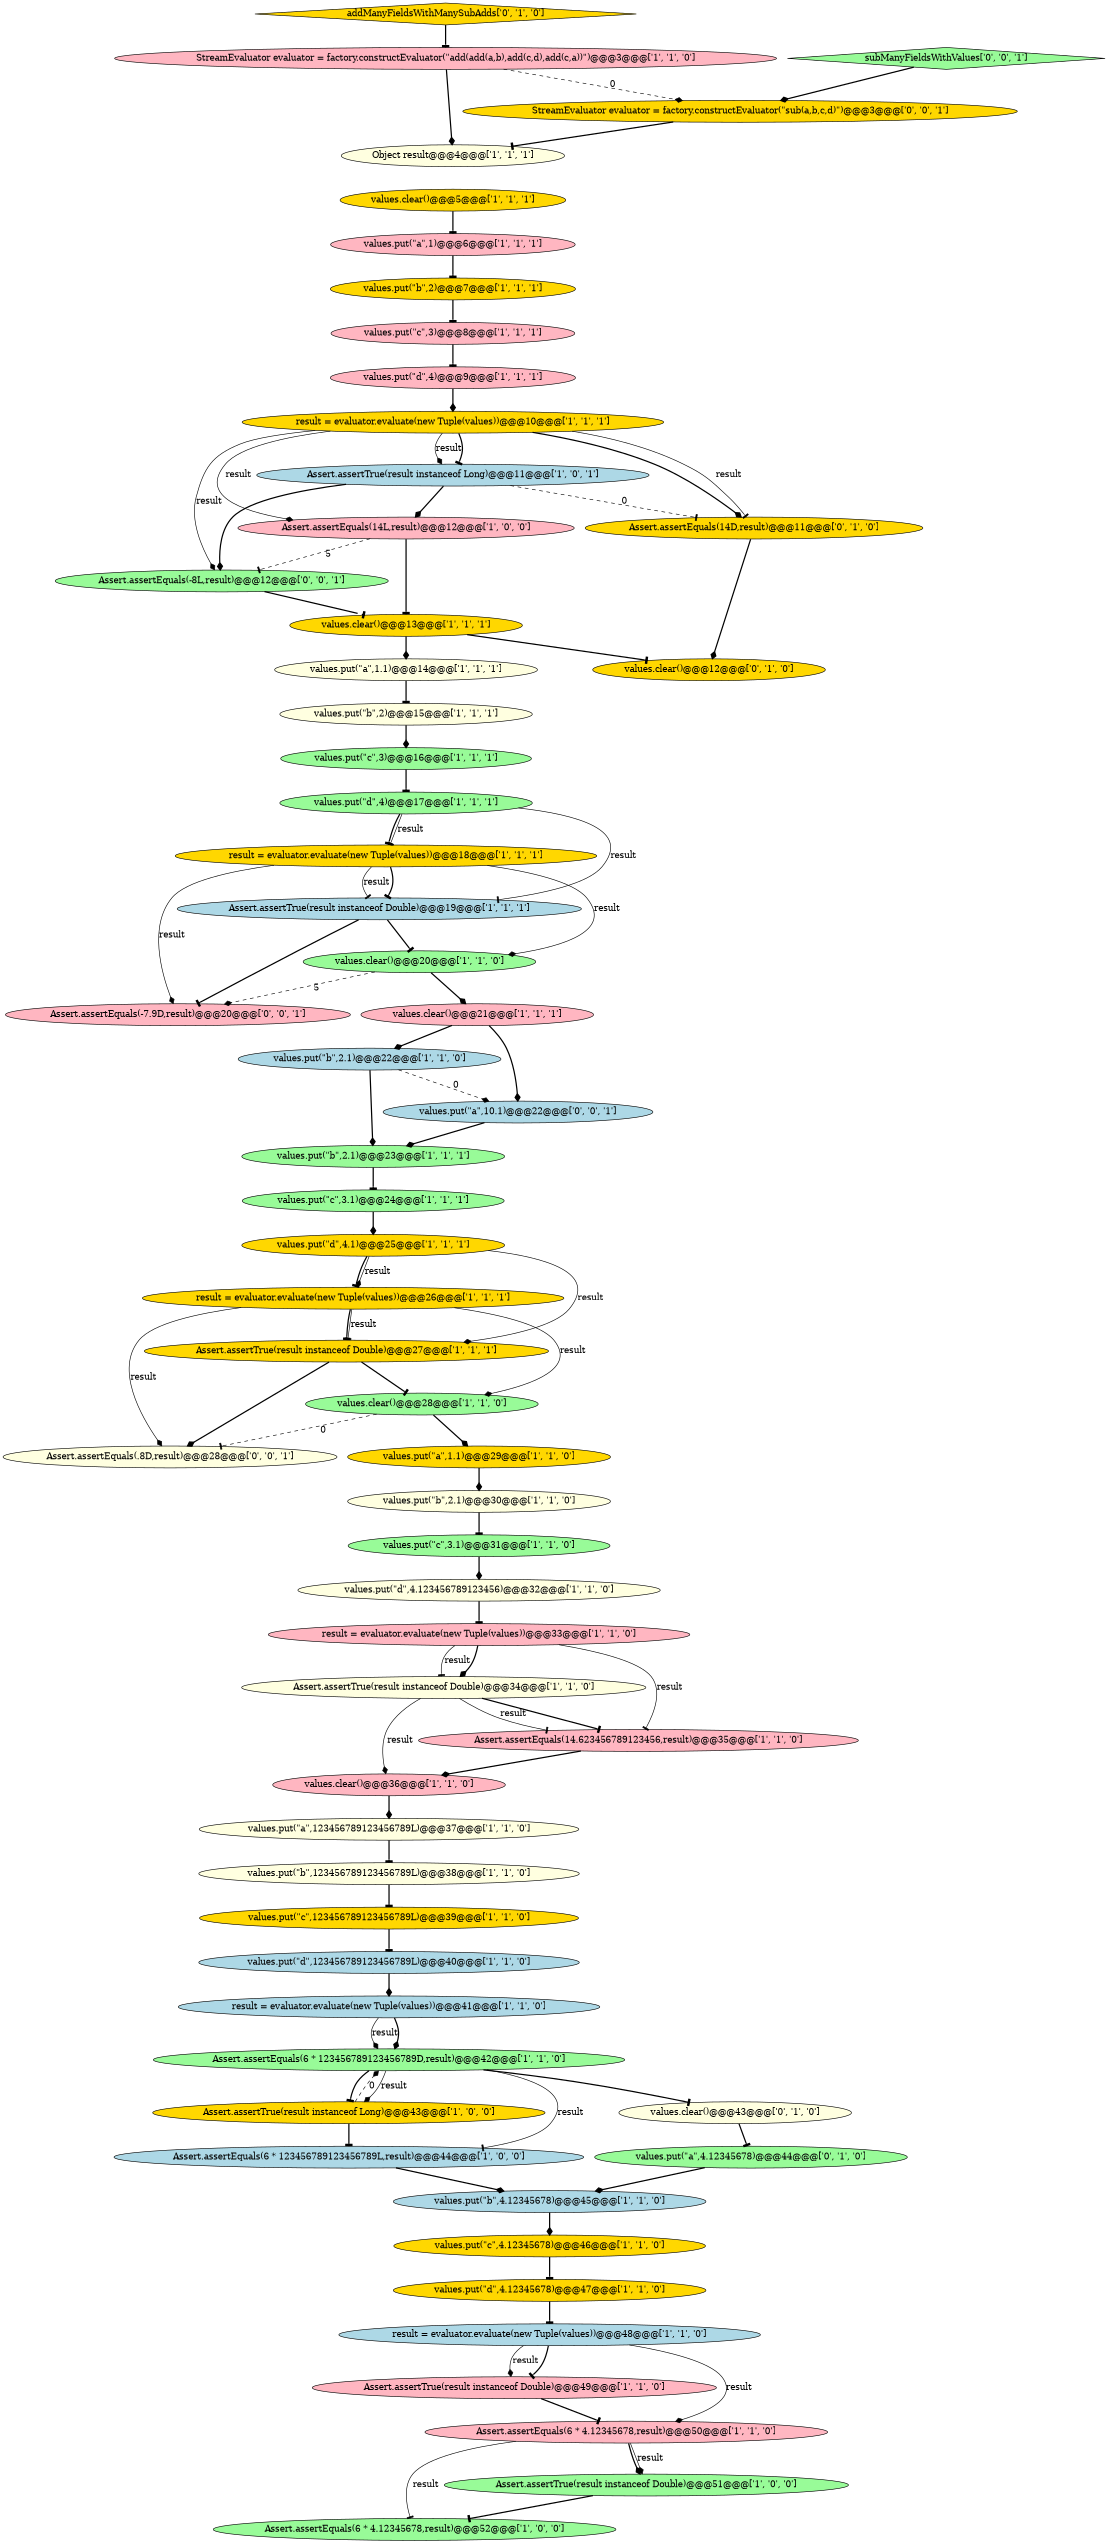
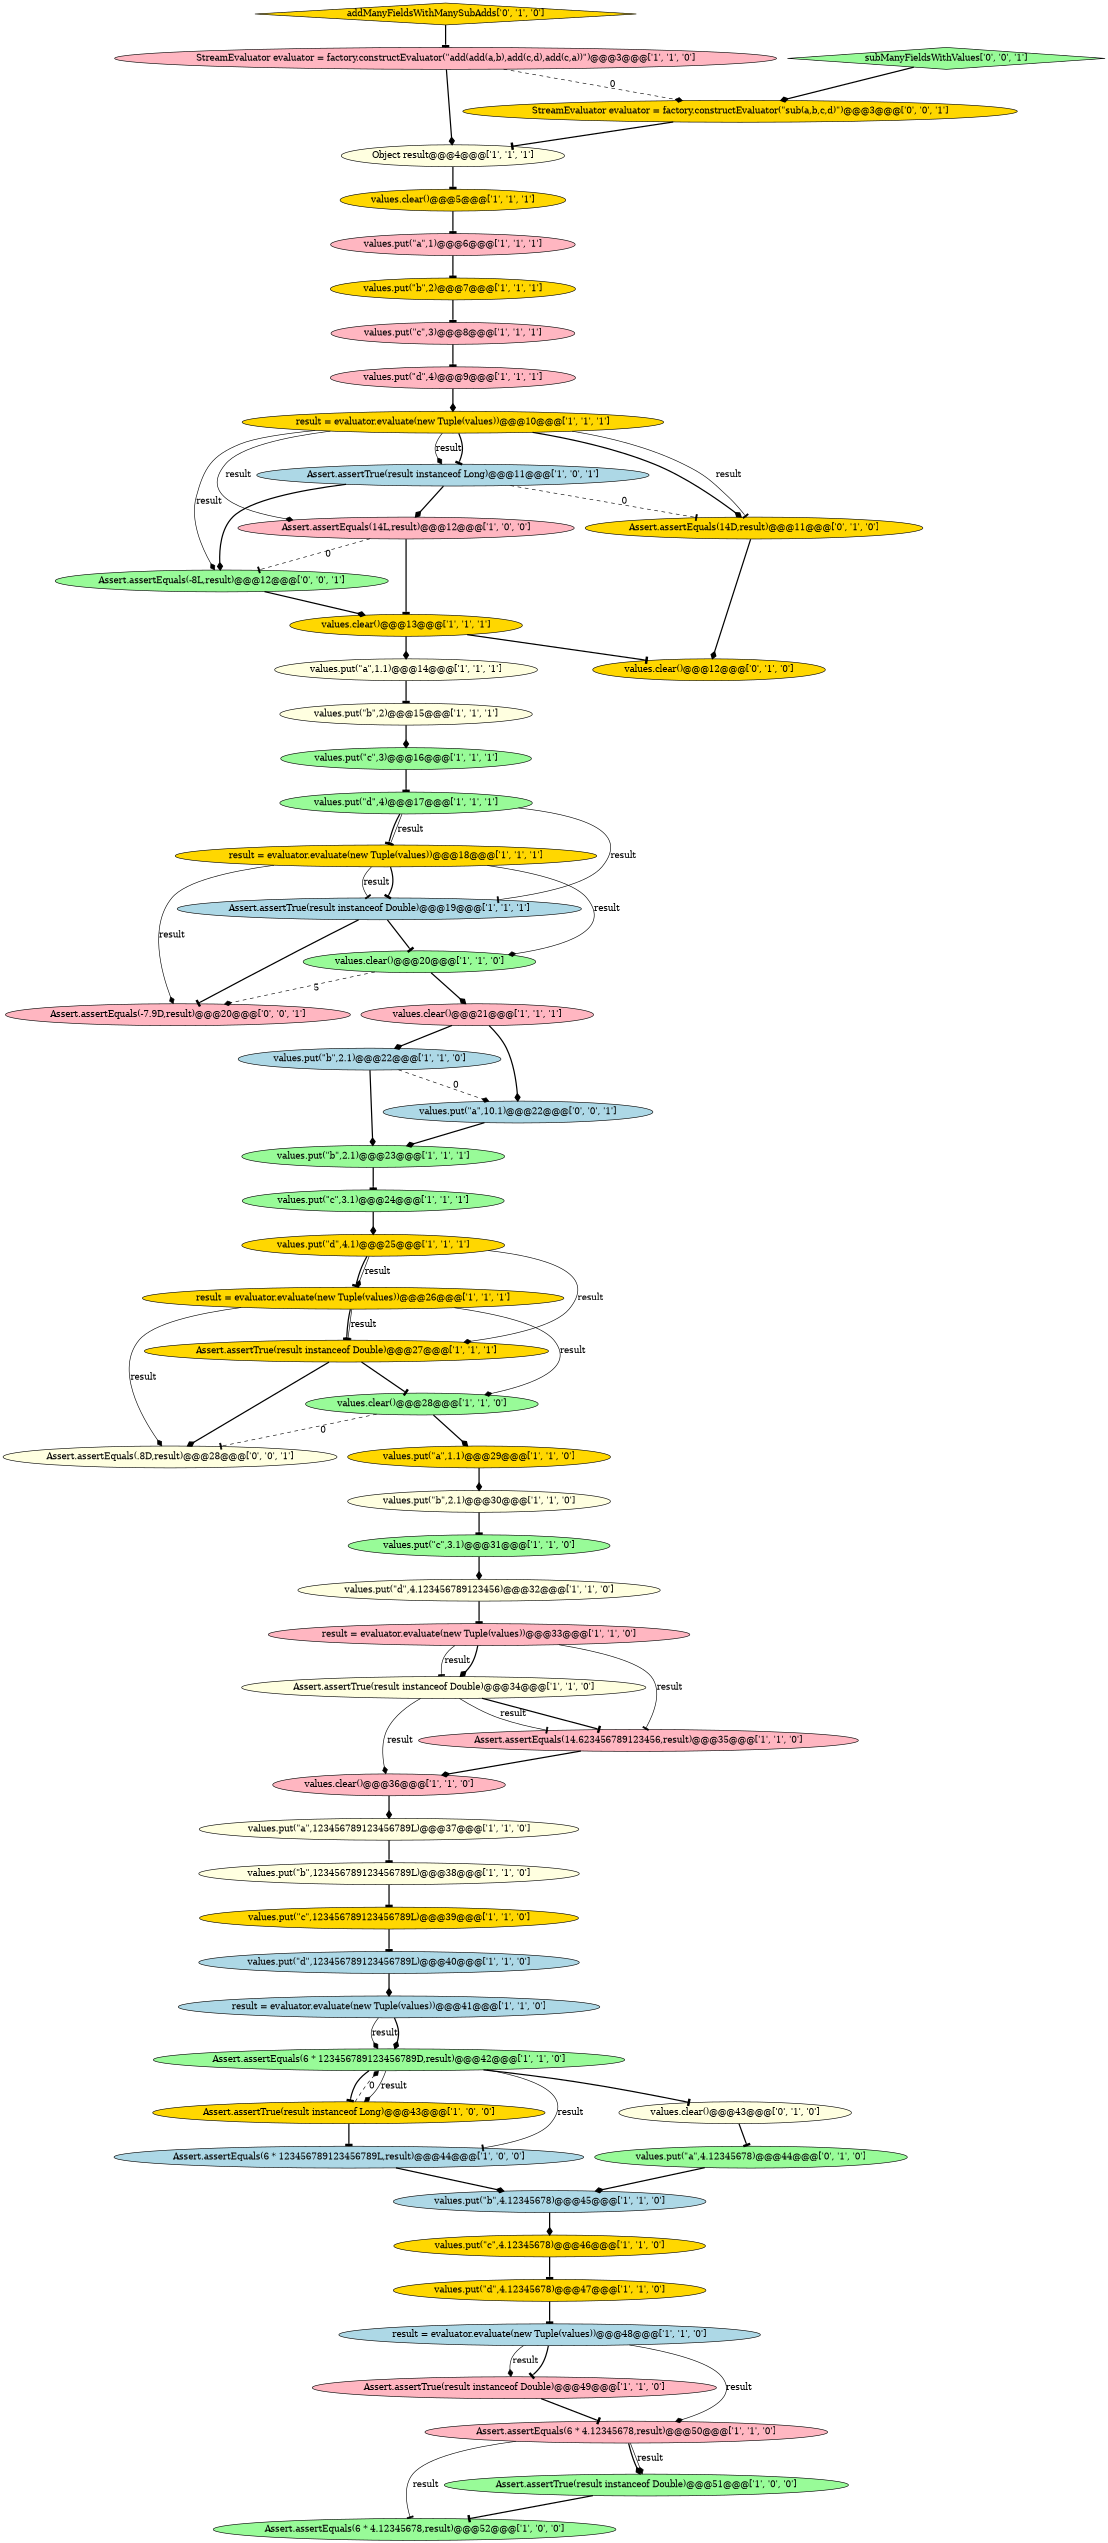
edge "Object result@@@4@@@['1', '1', '1']" -> "values.clear()@@@5@@@['1', '1', '1']": added
edge "Assert.assertEquals(14L,result)@@@12@@@['1', '0', '0']" -> "Assert.assertEquals(-8L,result)@@@12@@@['0', '0', '1']": label "5" -> "0"
edge "Assert.assertEquals(-8L,result)@@@12@@@['0', '0', '1']" -> "values.clear()@@@13@@@['1', '1', '1']": arrowhead tee -> diamond
